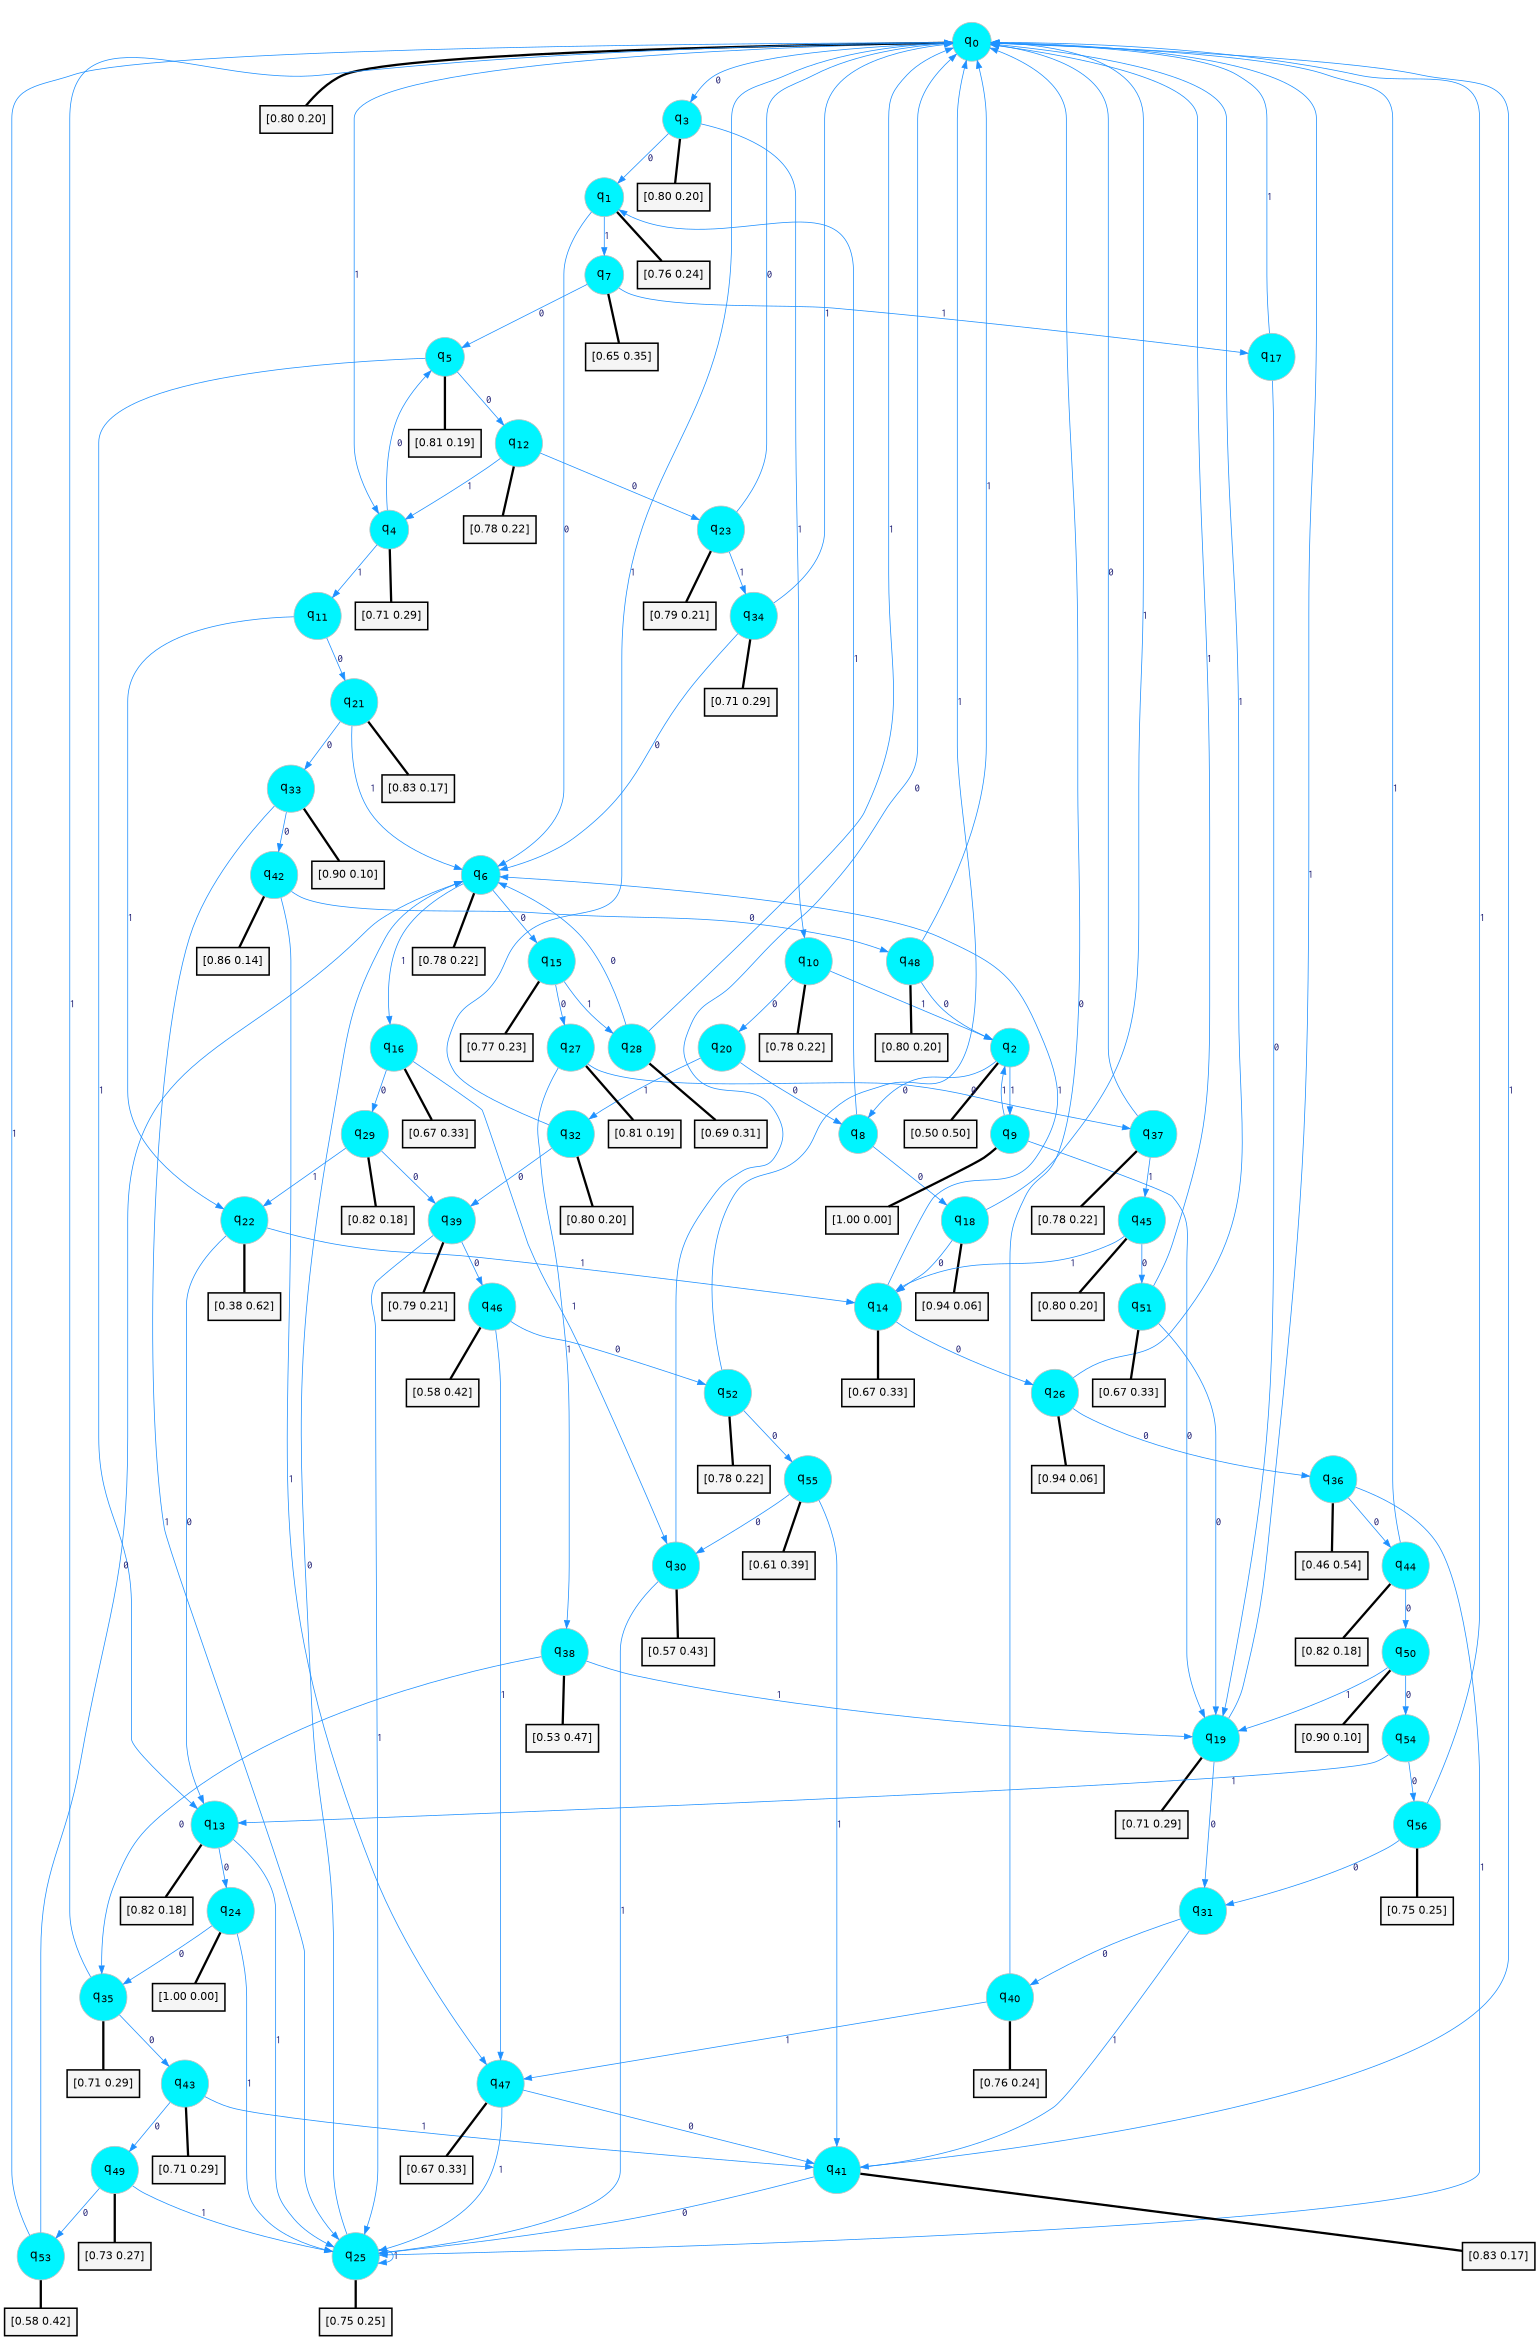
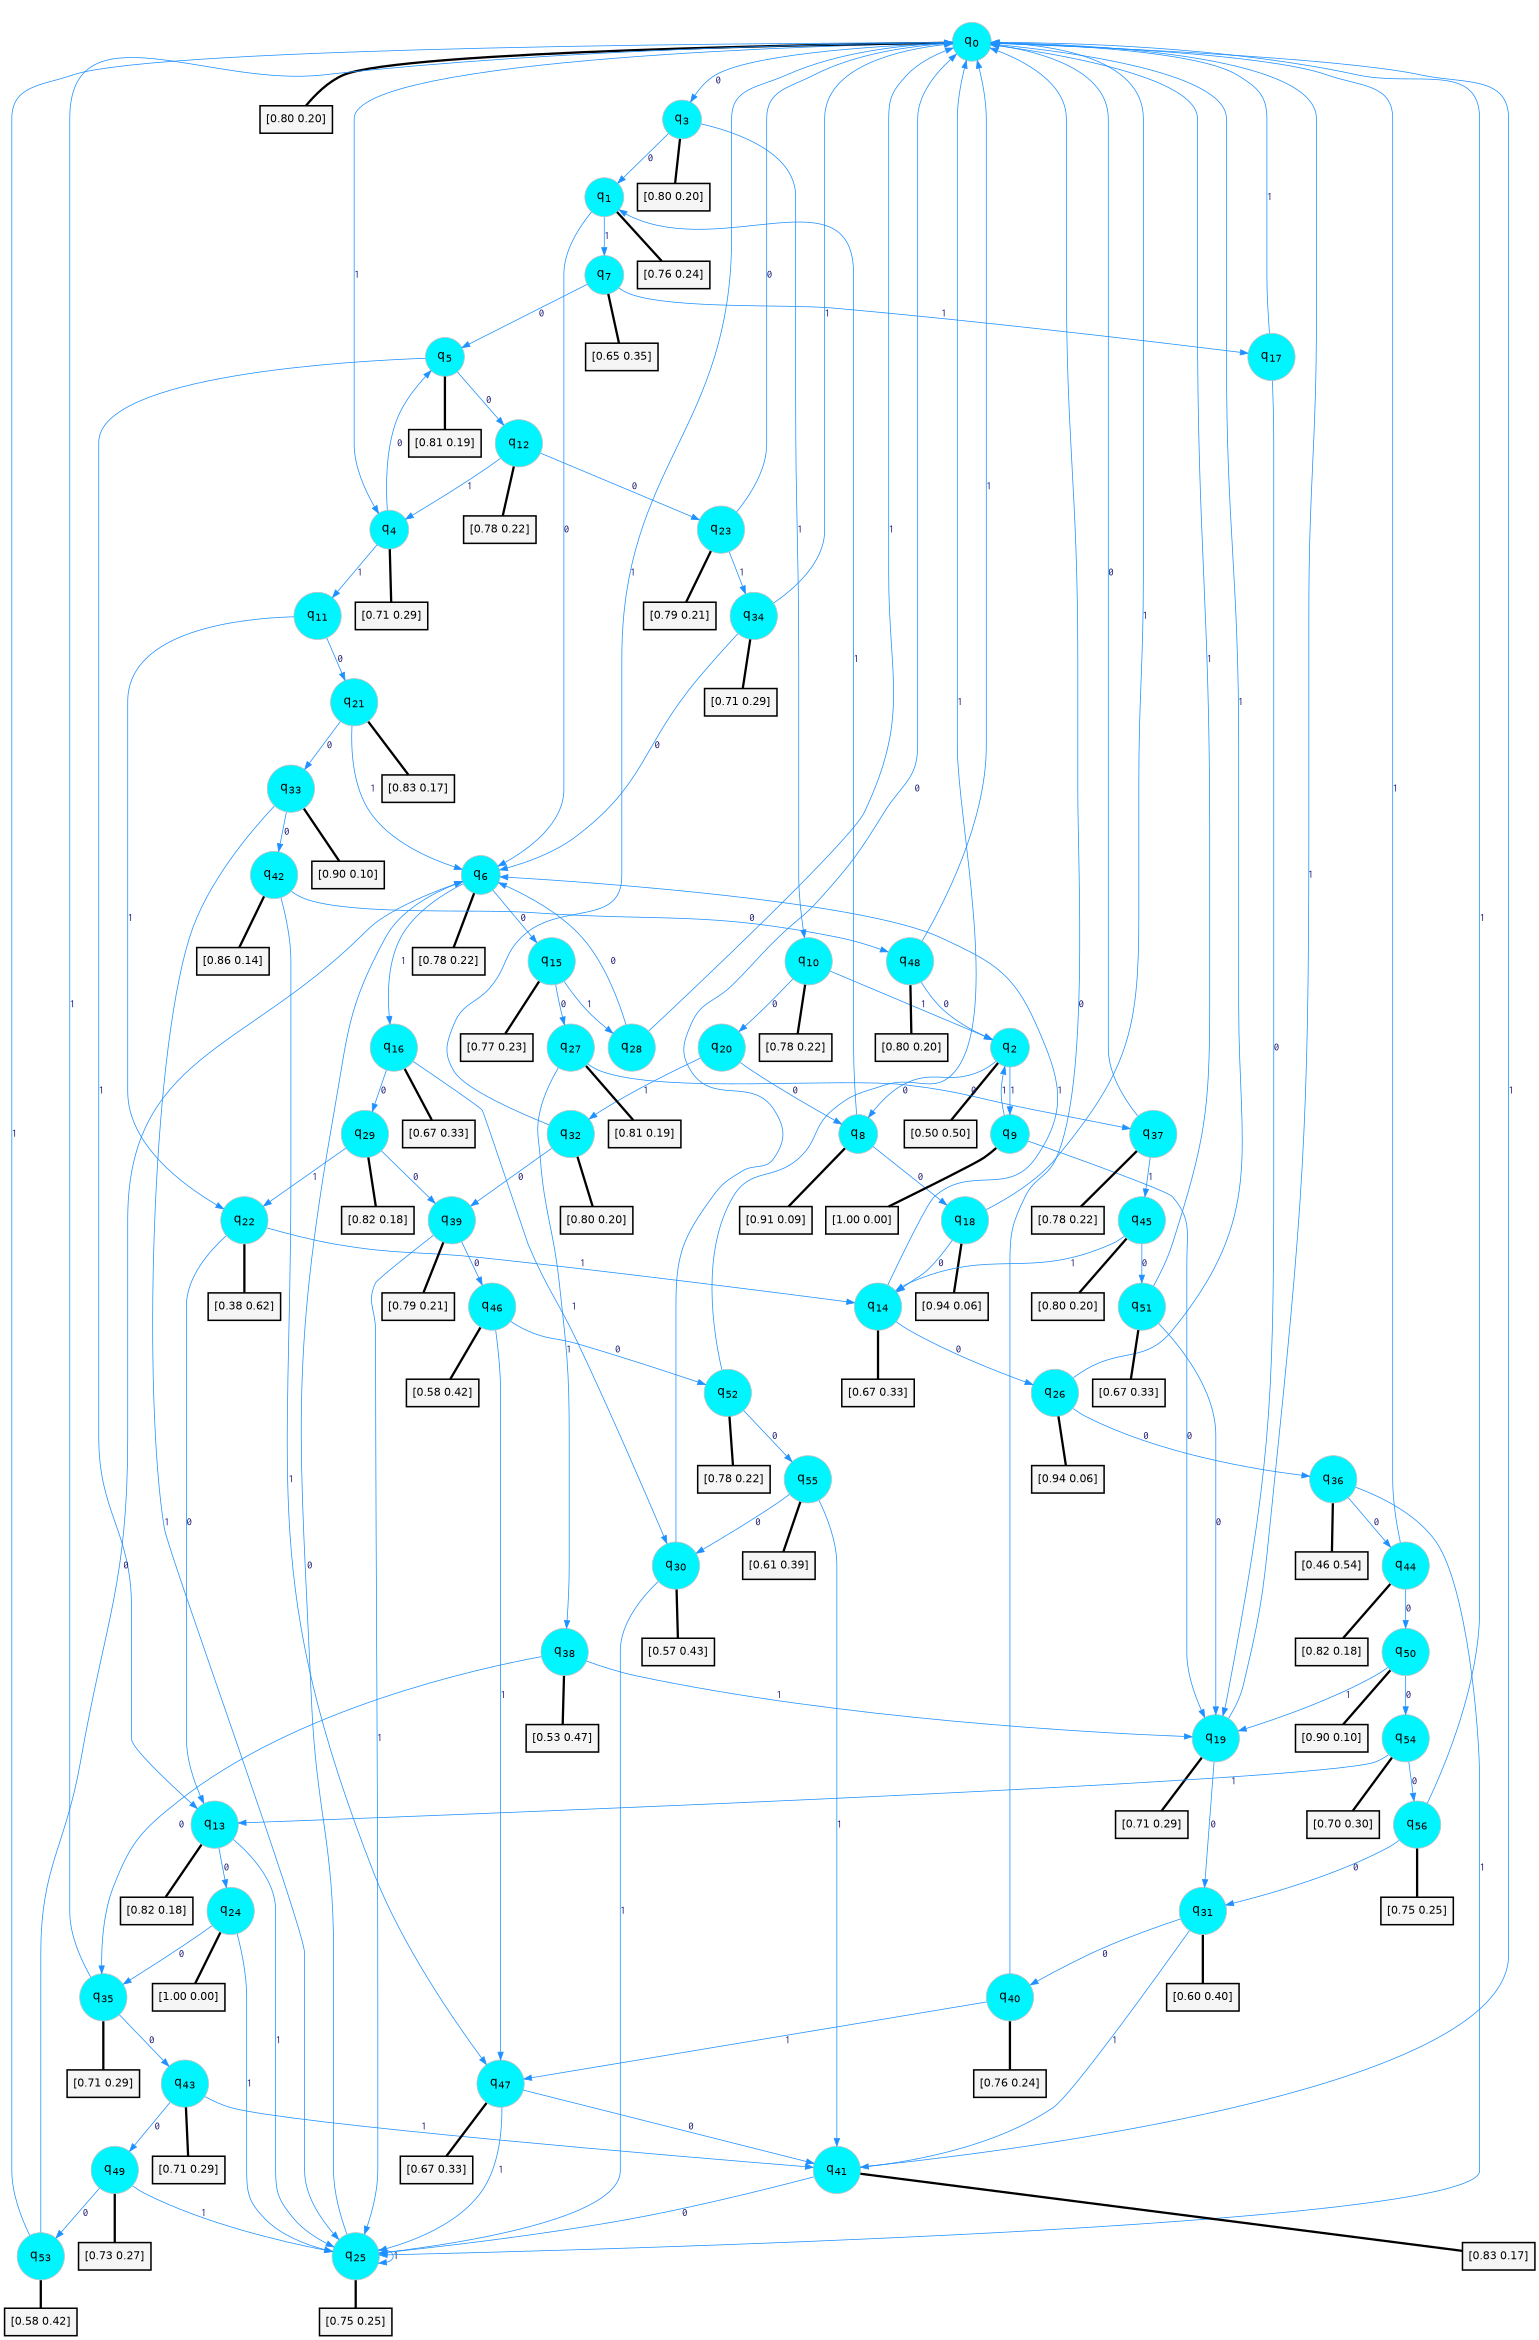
node "[0.69 0.31]": removed
node "[0.91 0.09]": added
node "[0.70 0.30]": added
node "[0.60 0.40]": added
